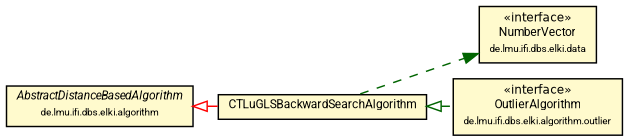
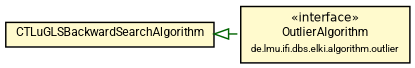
node "NumberVector": removed
node "AbstractDistanceBasedAlgorithm": removed
